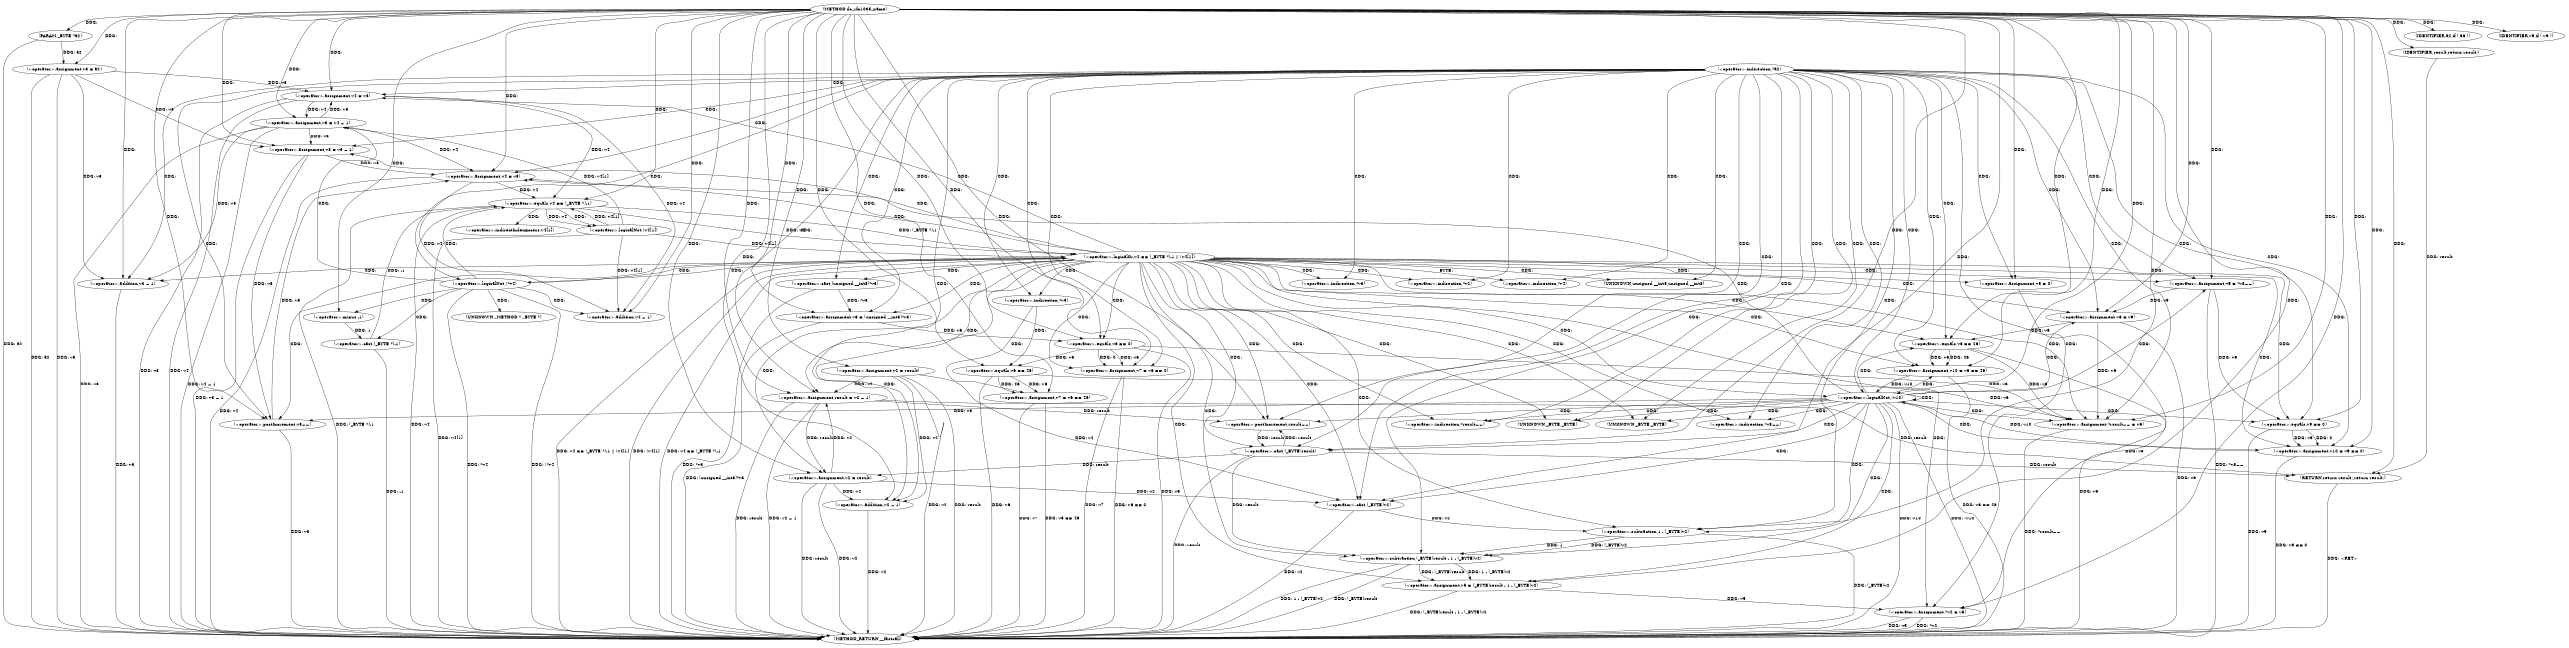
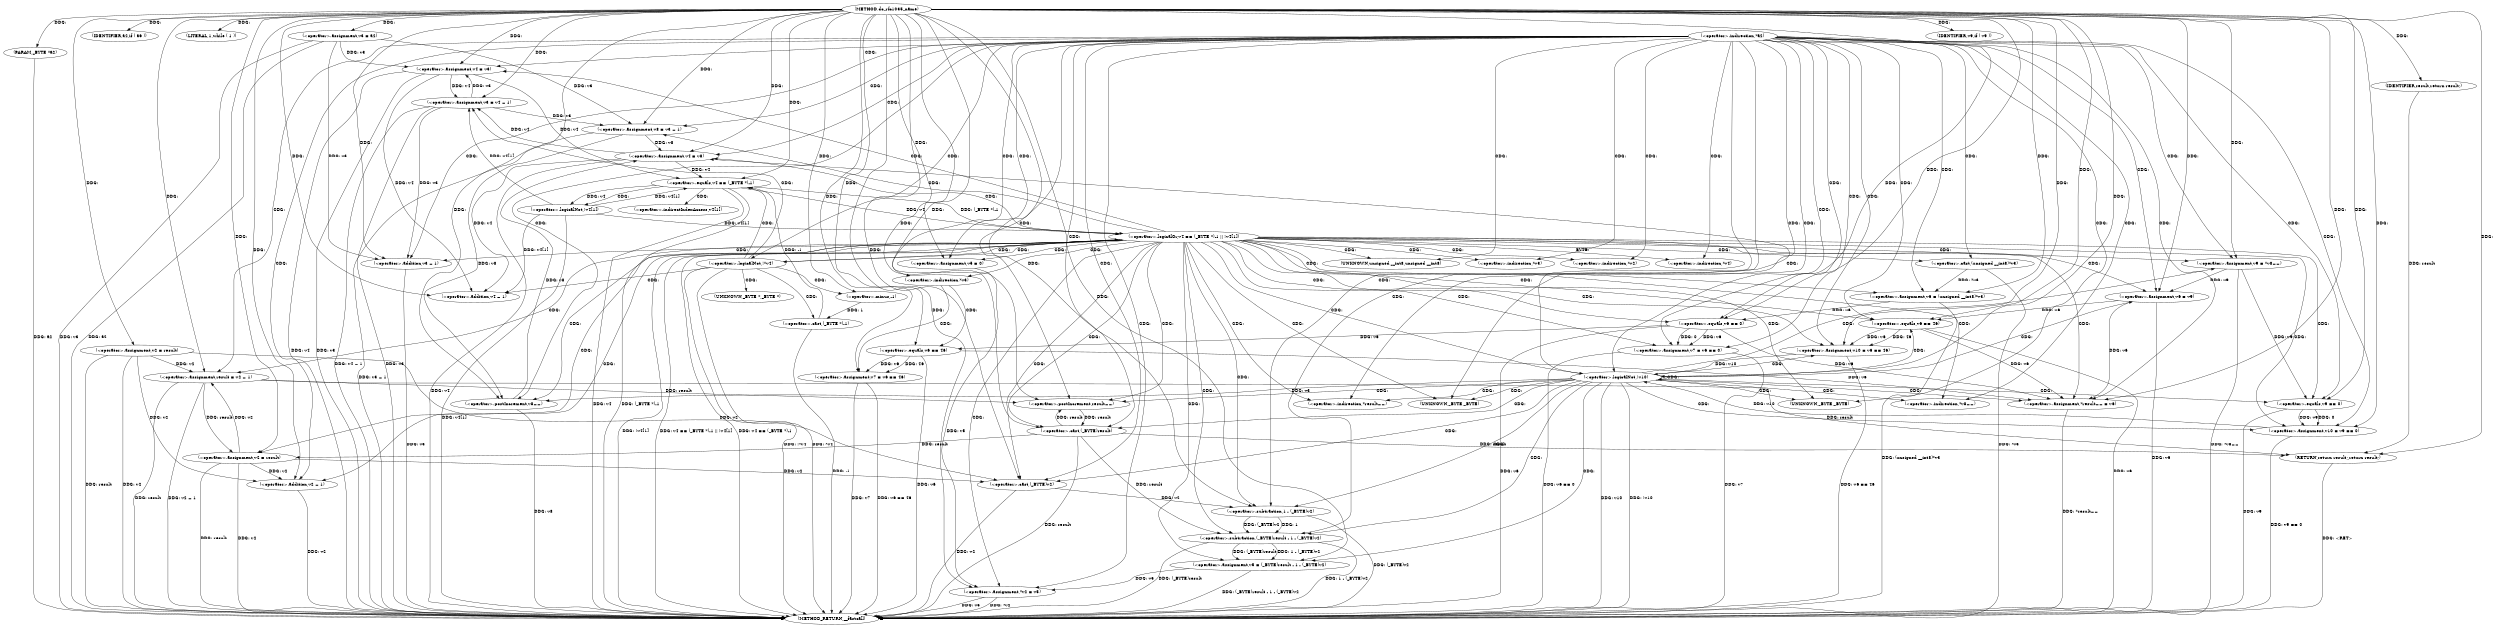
node "(LITERAL,1,while ( 1 ))": added
edge "(PARAM,_BYTE *a2)" -> "(<operator>.assignment,v3 = a2)": removed, label "DDG: a2"
edge "(<operator>.assignment,v3 = v4 + 1)" -> "(<operator>.assignment,v4 = v8)": reversed
node "(UNKNOWN,_METHOD *,_BYTE *)": label "(UNKNOWN,_METHOD *,_BYTE *)" -> "(UNKNOWN,_BYTE *,_BYTE *)"
